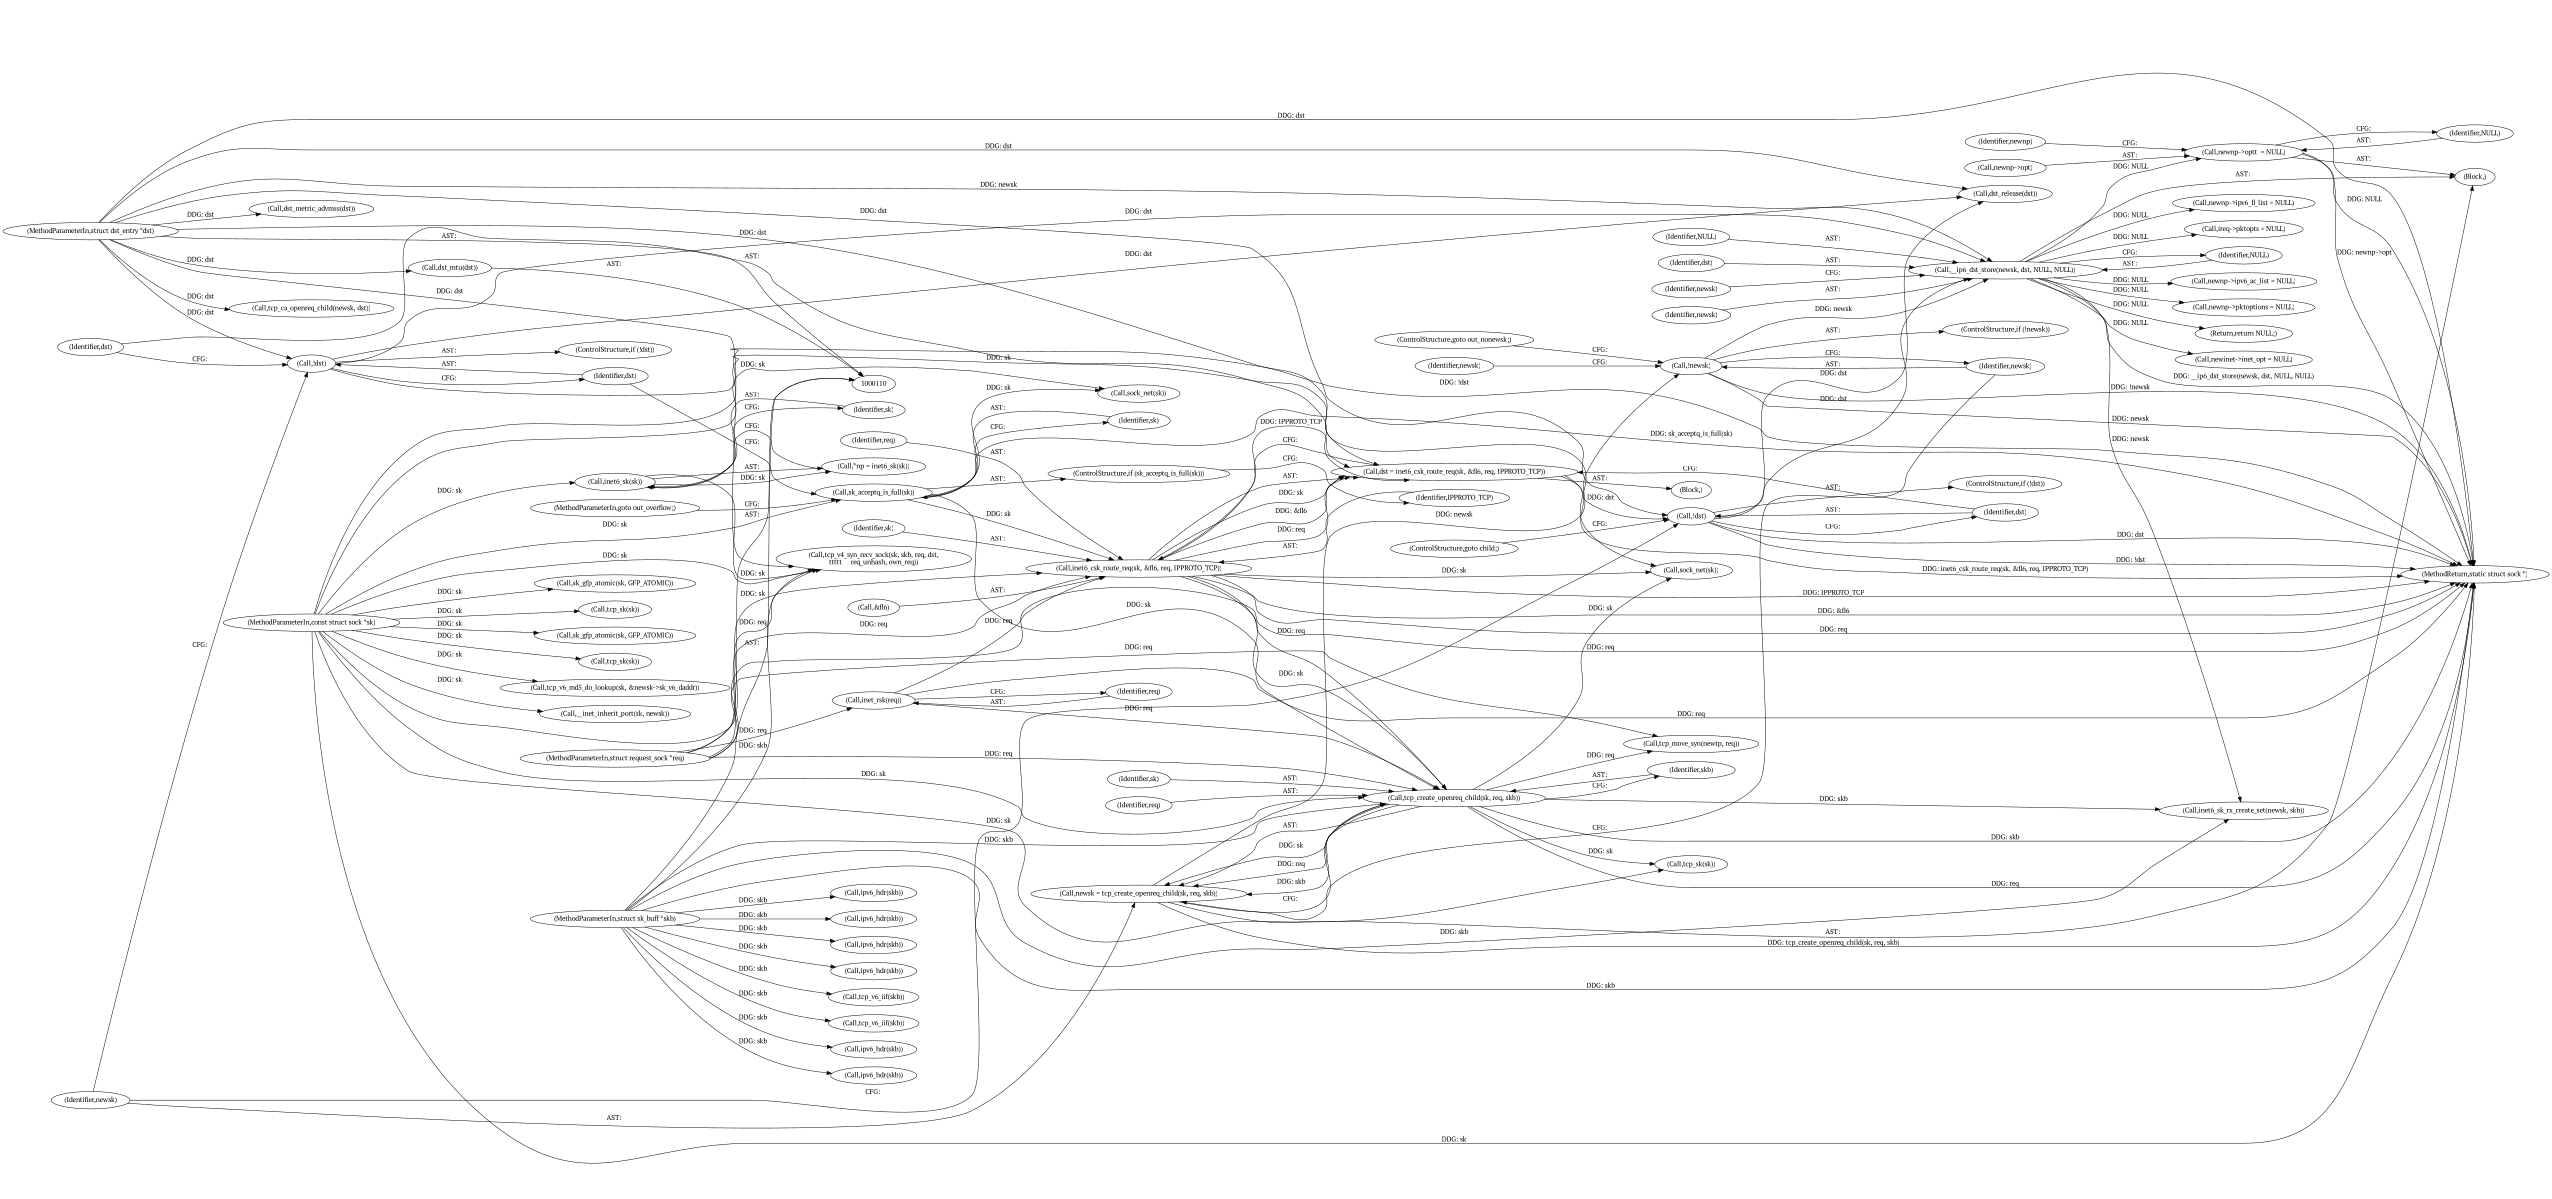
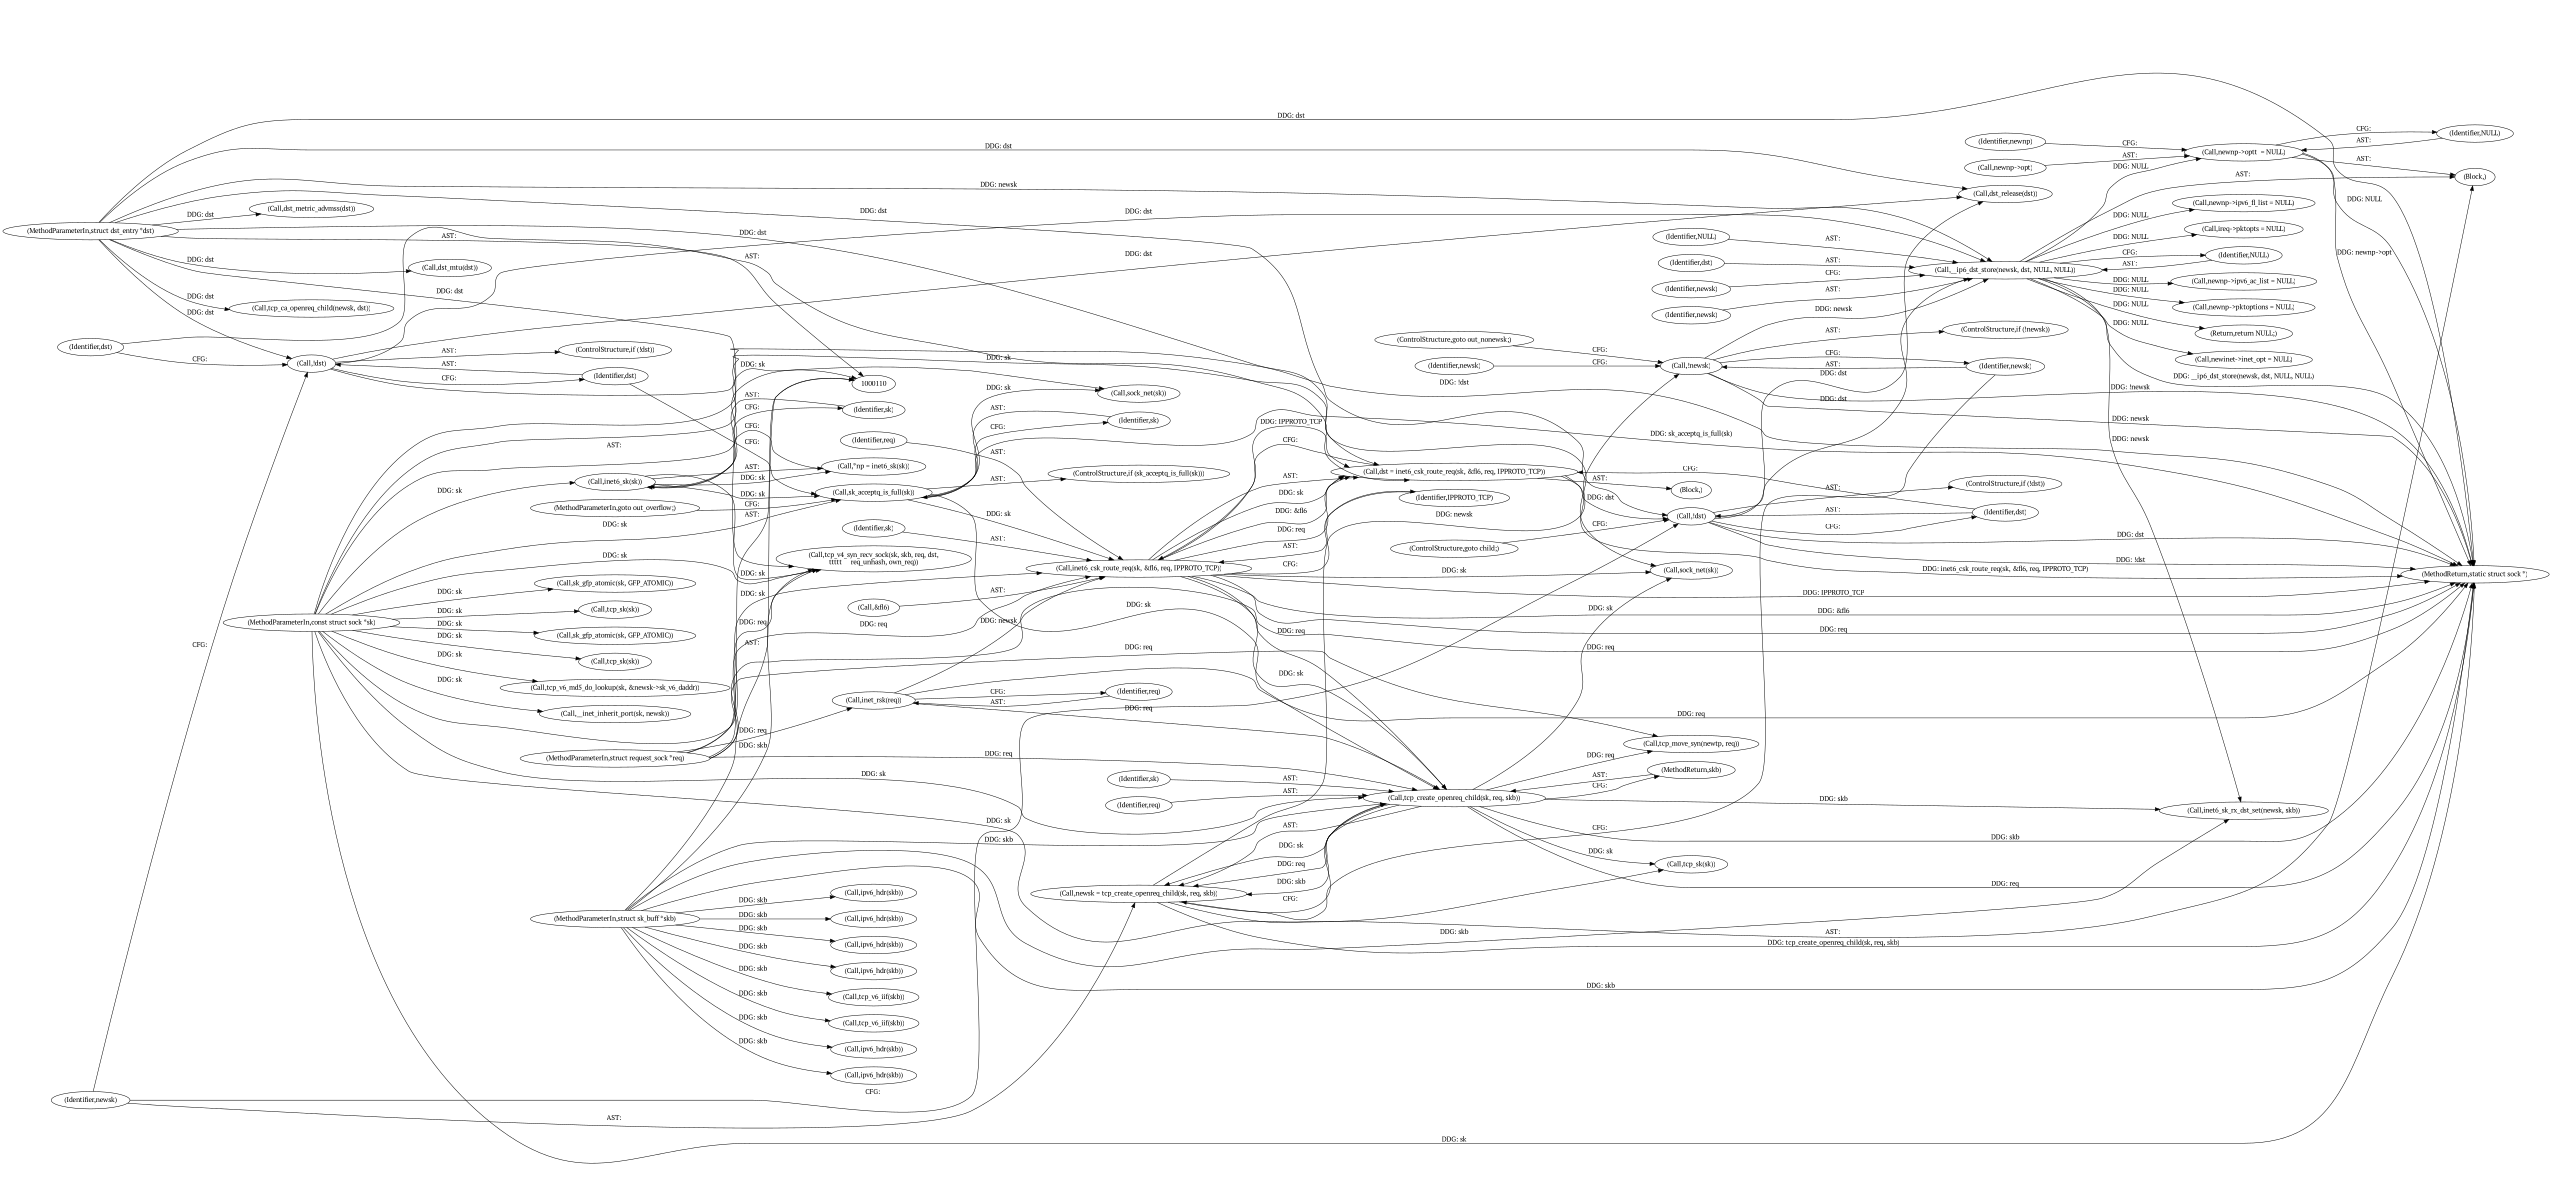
edge "(Call,dst_mtu(dst))" -> "1000110": now "(MethodParameterIn,const struct sock *sk)" -> "1000110"
edge "(ControlStructure,if (sk_acceptq_is_full(sk)))" -> "(Identifier,IPPROTO_TCP)": now "(Call,inet6_csk_route_req(sk, &fl6, req, IPPROTO_TCP))" -> "(Identifier,IPPROTO_TCP)"
edge "(Call,inet6_sk(sk))" -> "(Call,sk_acceptq_is_full(sk))": added, label "DDG: sk"
edge "(Call,inet_rsk(req))" -> "(Call,inet6_csk_route_req(sk, &fl6, req, IPPROTO_TCP))": label "DDG: req" -> "DDG: newsk"
node "(Identifier,skb)": label "(Identifier,skb)" -> "(MethodReturn,skb)"
node "(Call,inet6_sk_rx_create_set(newsk, skb))": label "(Call,inet6_sk_rx_create_set(newsk, skb))" -> "(Call,inet6_sk_rx_dst_set(newsk, skb))"
